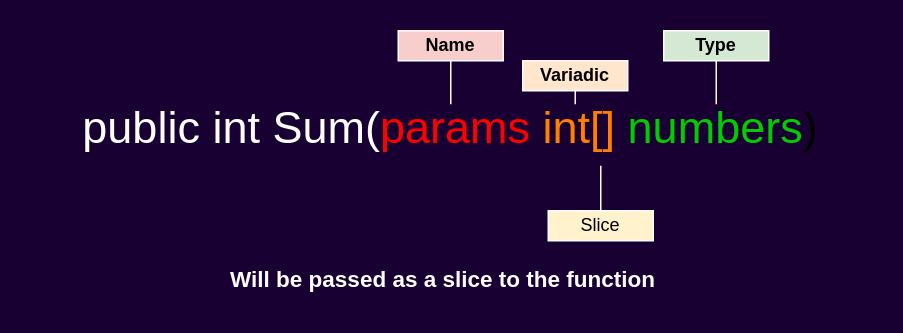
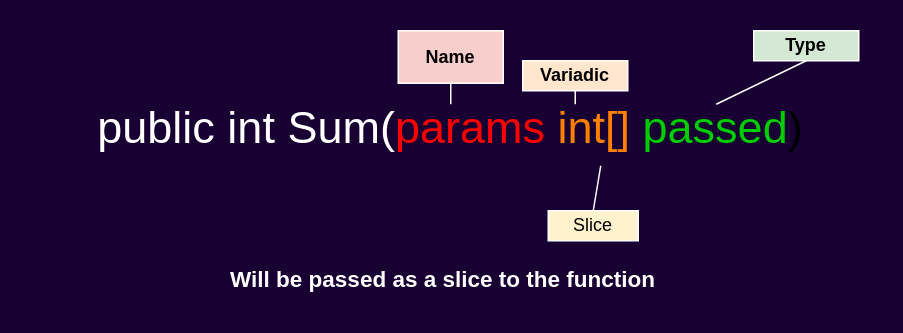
node "Name": size 105x30 -> 105x53
node "Type": moved (716, 46) -> (806, 46)
node "public int Sum(params int[] numbers)": label "public int Sum(params int[] numbers)" -> "public int Sum(params int[] passed)"
node "Slice": size 105x30 -> 90x30
